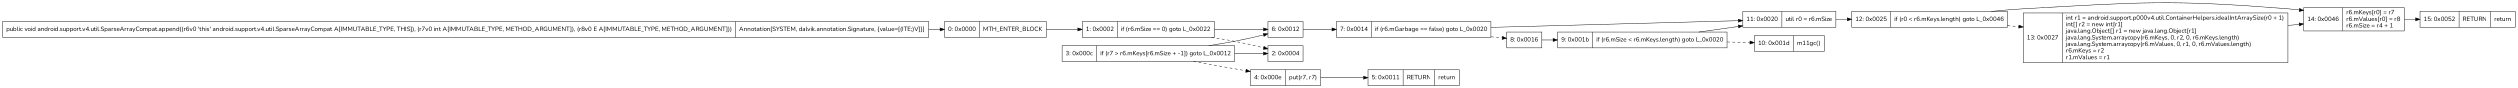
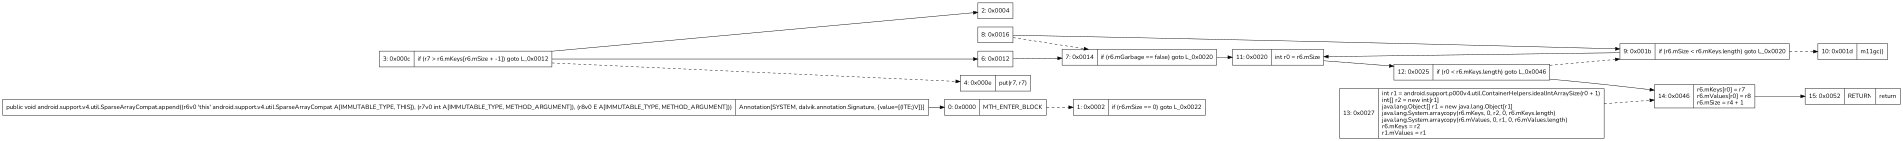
node "11: 0x0020": text "util r0 = r6.mSize" -> "int r0 = r6.mSize"
edge "13: 0x0027" -> "14: 0x0046": style solid -> dashed
edge "12: 0x0025" -> "13: 0x0027": now "12: 0x0025" -> "9: 0x001b"
edge "0: 0x0000" -> "1: 0x0002": style solid -> dashed
edge "1: 0x0002" -> "6: 0x0012": removed
edge "7: 0x0014" -> "8: 0x0016": reversed
edge "1: 0x0002" -> "2: 0x0004": removed
node "5: 0x0011": removed
